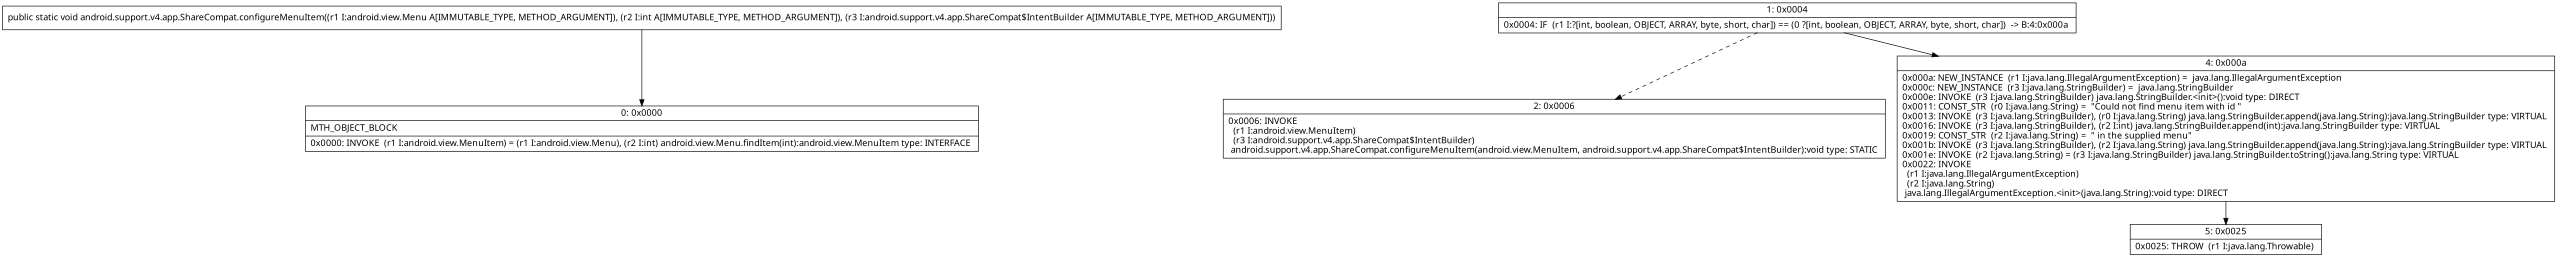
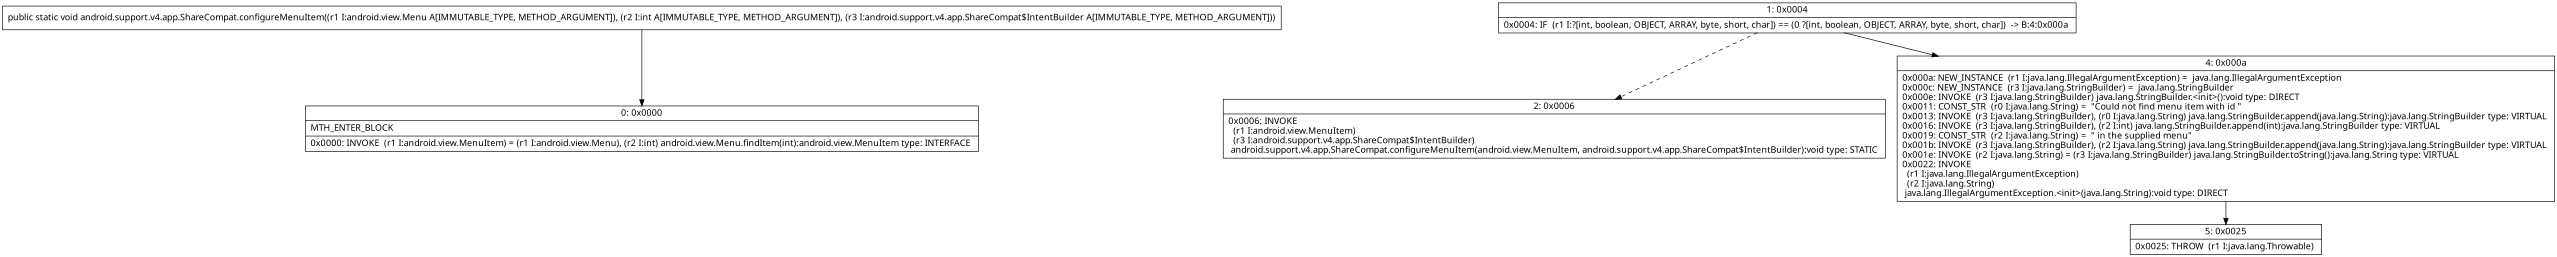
node "0: 0x0000": text "MTH_OBJECT_BLOCK" -> "MTH_ENTER_BLOCK"
